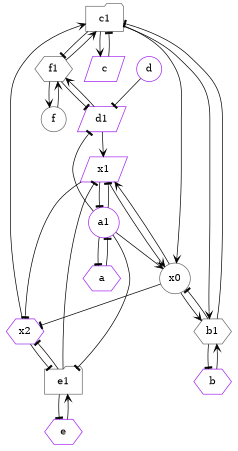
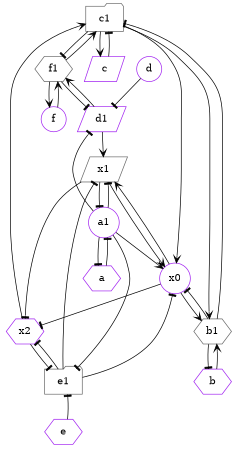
node "f": color gray40 -> purple
node "x1": color purple -> gray40
node "x0": color gray40 -> purple
edge "e1" -> "e": now "e1" -> "x0"
edge "e" -> "e1": arrowhead vee -> tee
